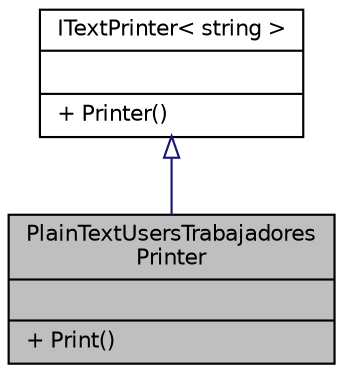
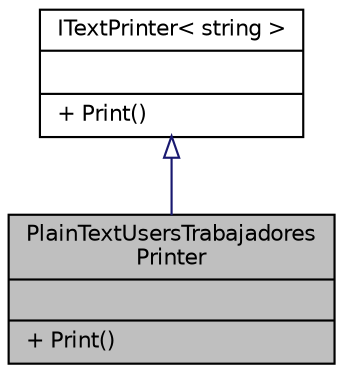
node "ITextPrinter< string >": text "+ Printer()" -> "+ Print()"
